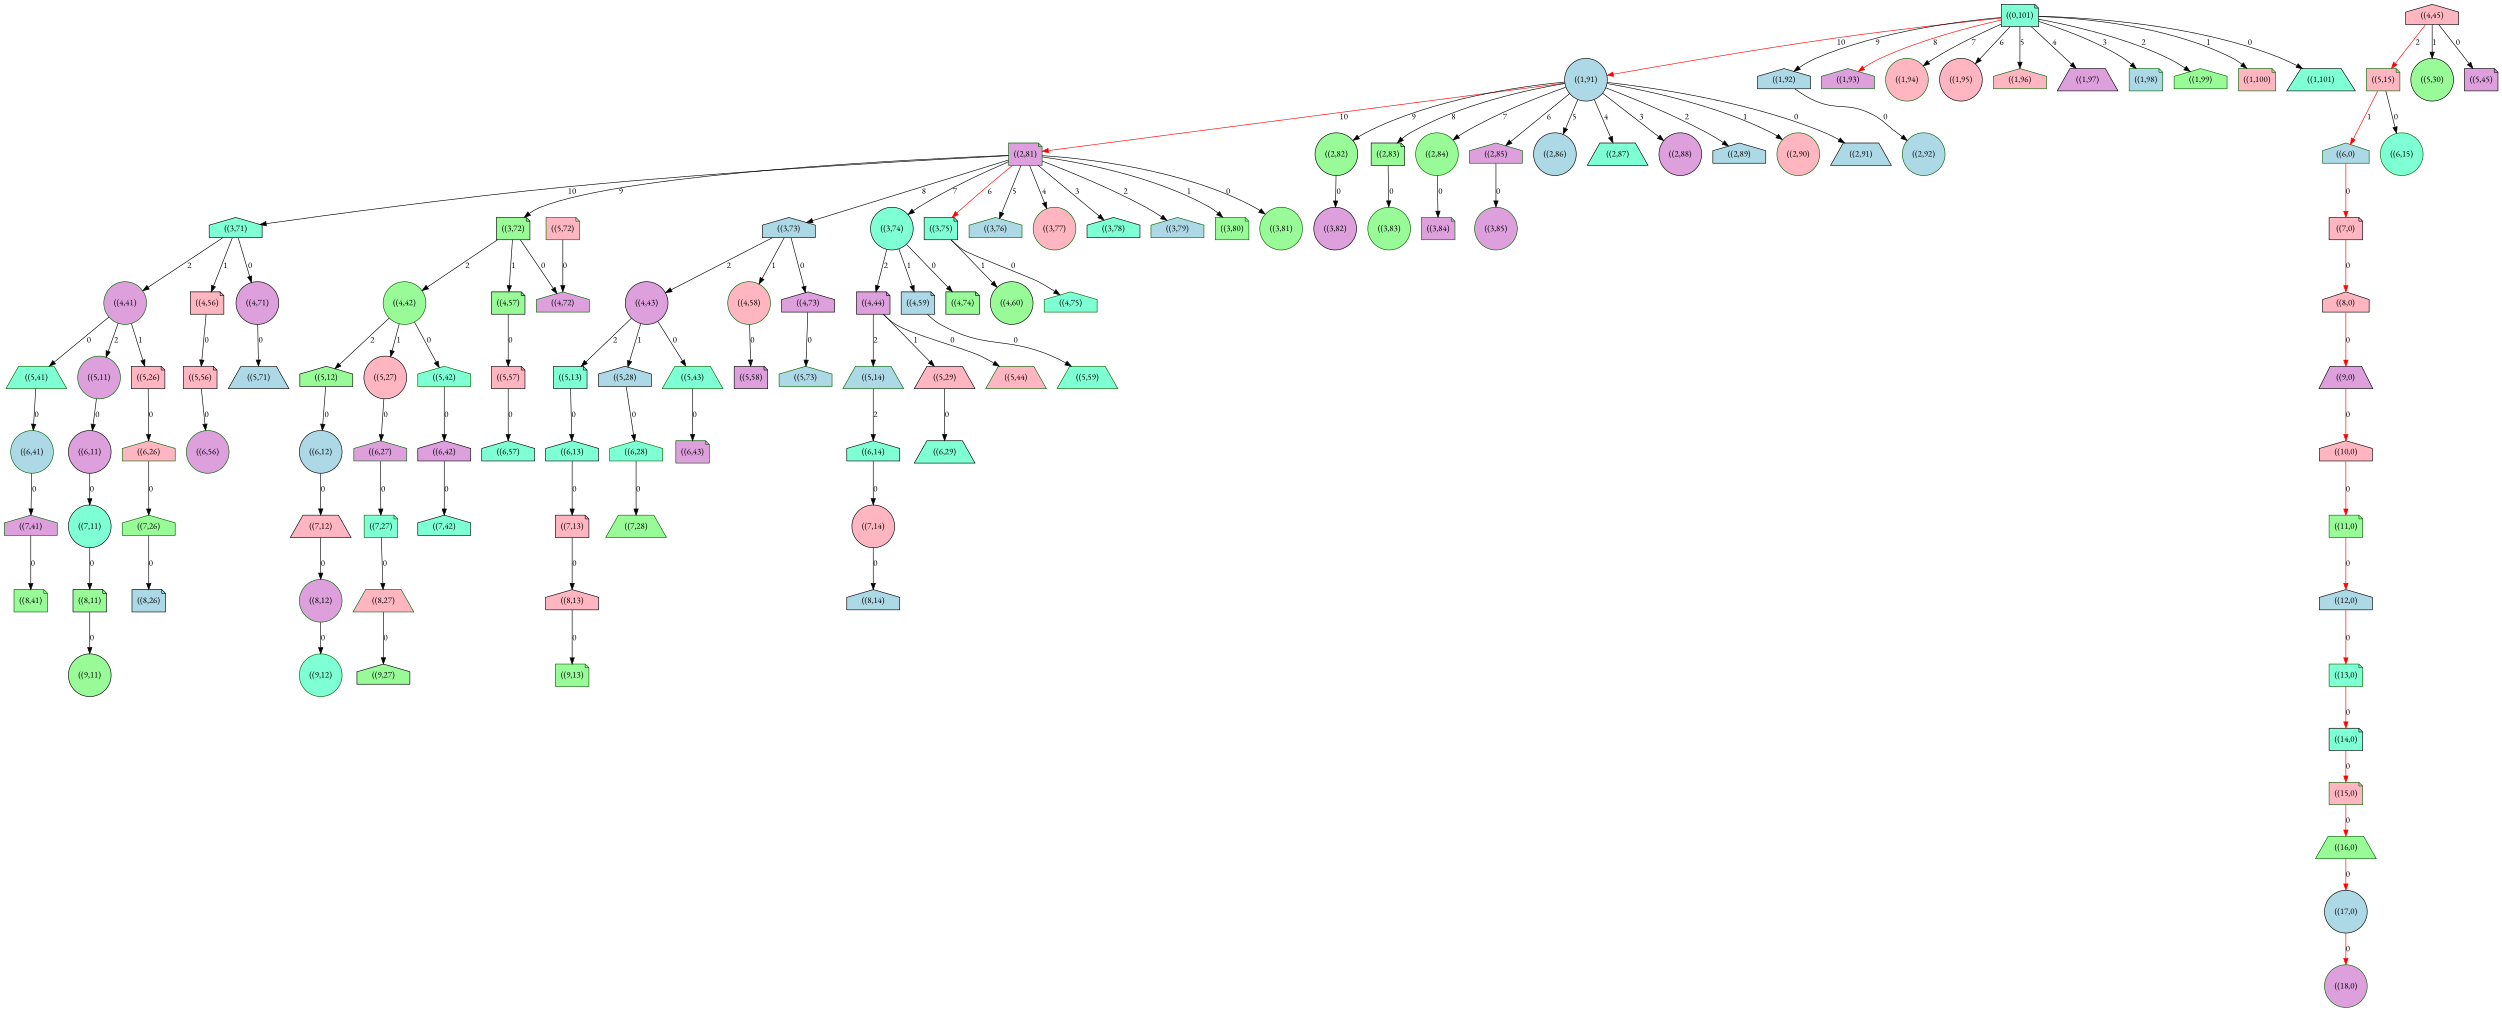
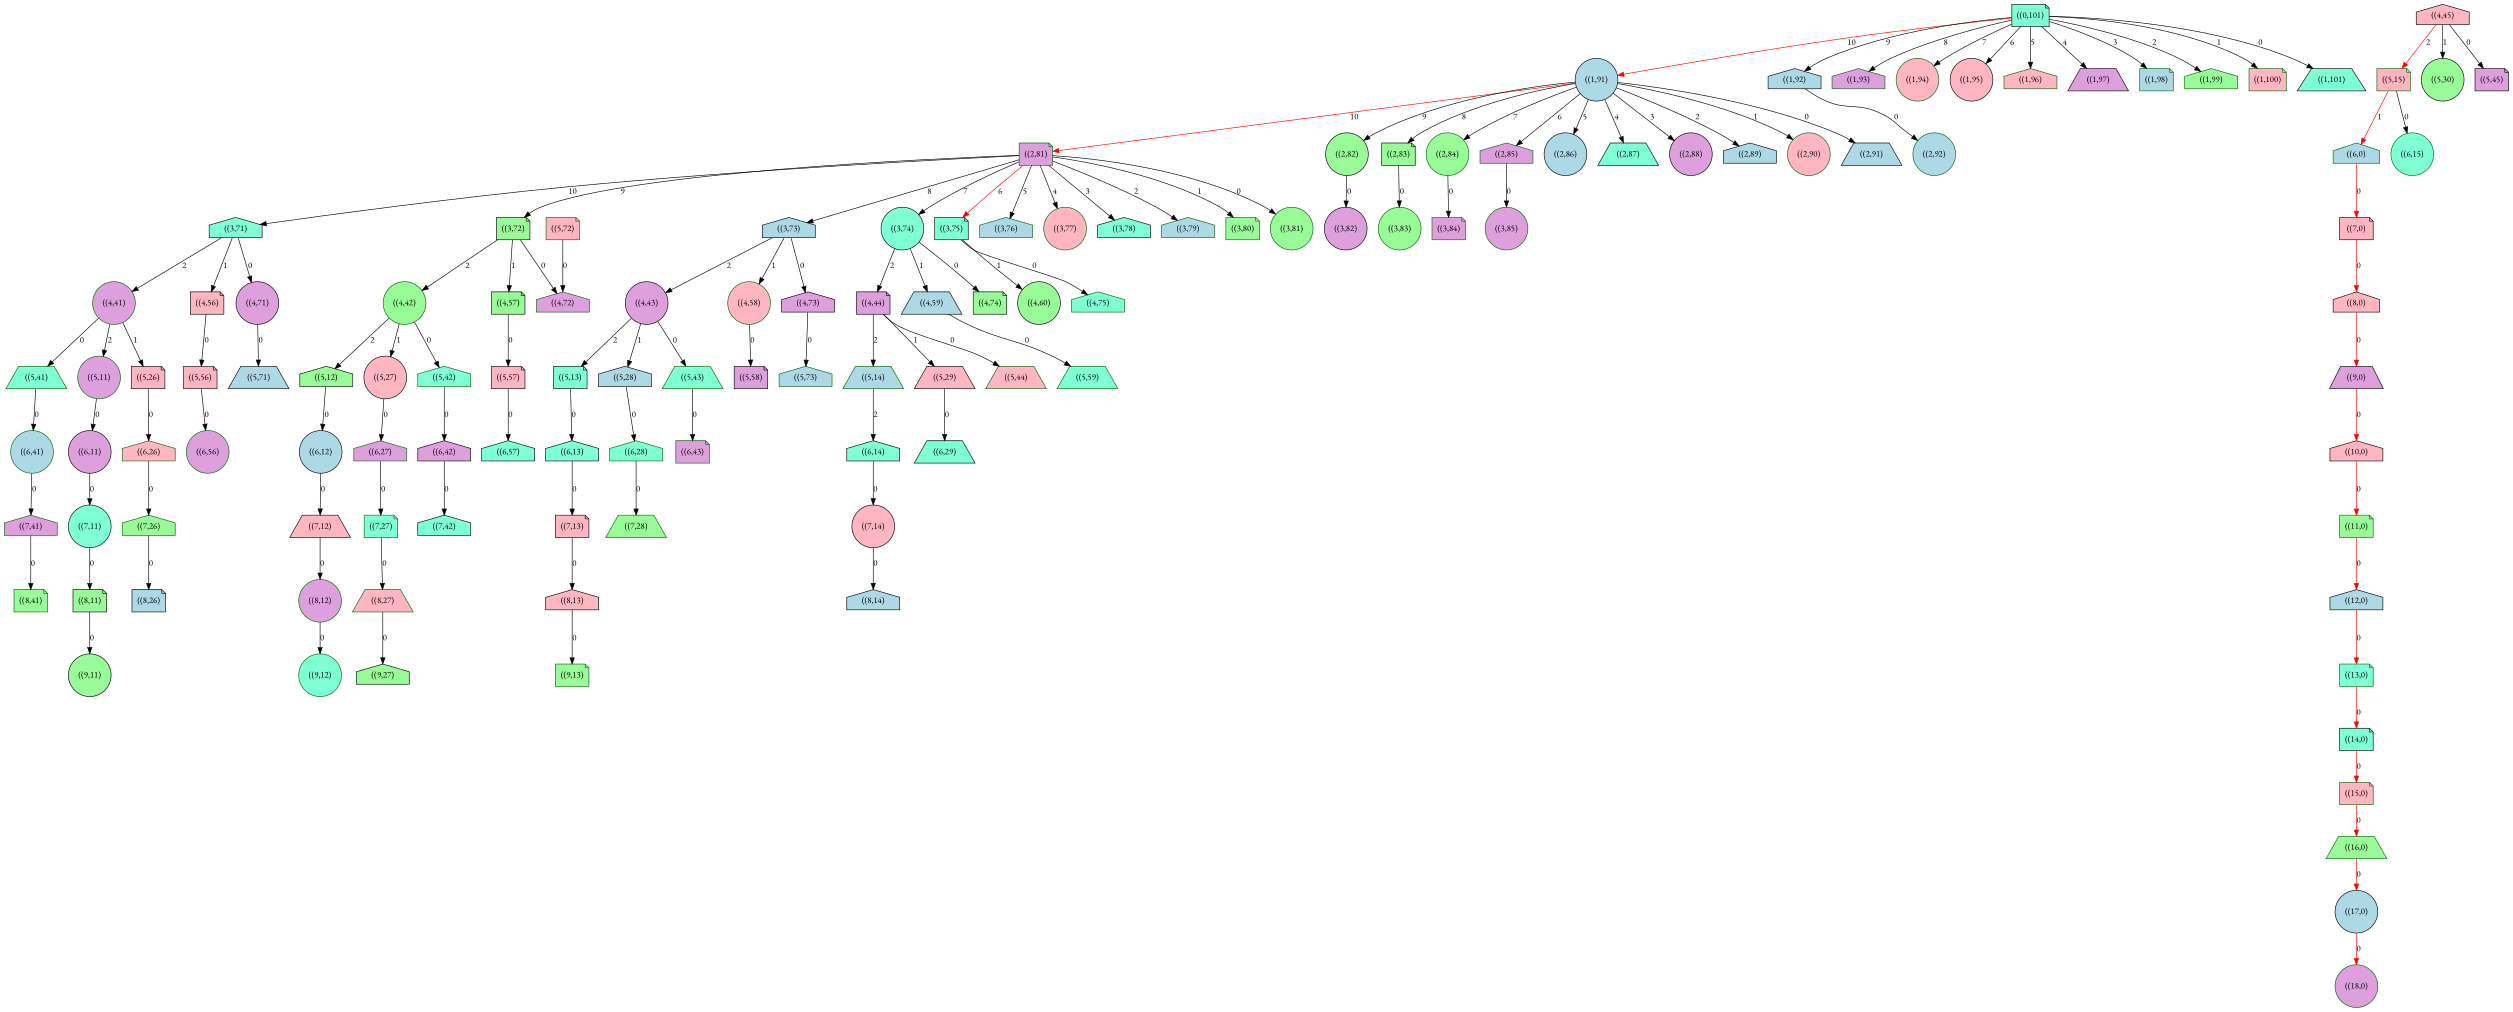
edge "((0,101)" -> "((1,93)": color red -> black
node "((4,59)": shape note -> trapezium
